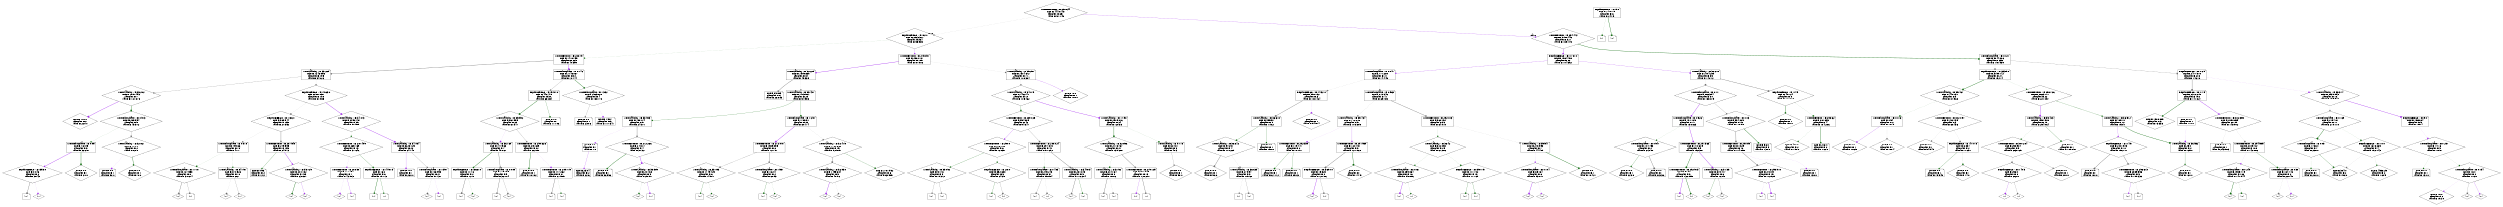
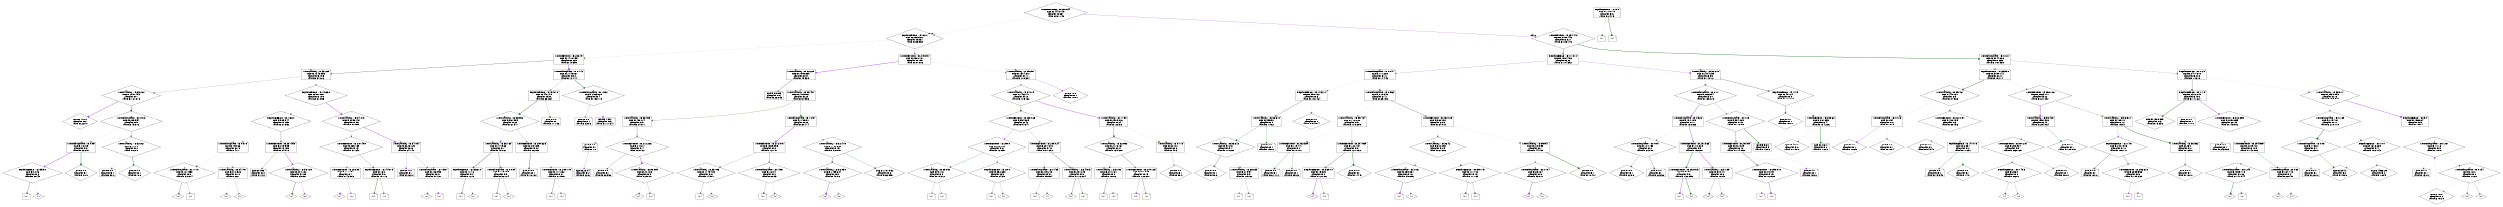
edge "Depth_GEBCO <= -9.0 mse = 1369.64 samples = 5 value = 155.4" -> "WOA_Phosphate <= 0.257 mse = 44.16 samples = 3 value = 118.8": now "mse = 16.0 samples = 2 value = 192.0" -> "WOA_Phosphate <= 0.257 mse = 44.16 samples = 3 value = 118.8"
edge "WOA_TEMP_K <= 272.266 mse = 24.314 samples = 4 value = 31.32" -> "mse = 0.0 samples = 1 value = 36.956": style bold -> solid
